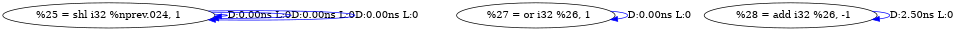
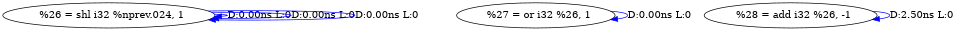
node "%25 = shl i32 %nprev.024, 1": label "%25 = shl i32 %nprev.024, 1" -> "%26 = shl i32 %nprev.024, 1"
